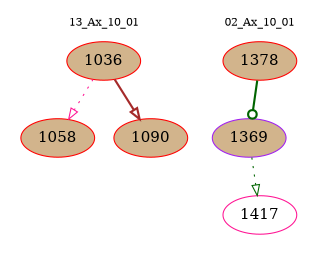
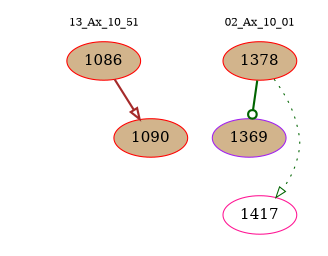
cluster "13_Ax_10_01": label "13_Ax_10_01" -> "13_Ax_10_51"
node "1036": label "1036" -> "1086"
node "1058": removed
edge "1369" -> "1417": now "1378" -> "1417"
